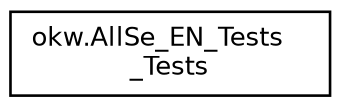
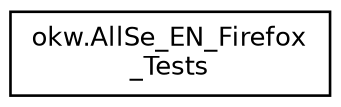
node "okw.AllSe_EN_Tests _Tests": label "okw.AllSe_EN_Tests _Tests" -> "okw.AllSe_EN_Firefox _Tests"
